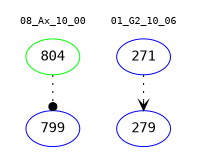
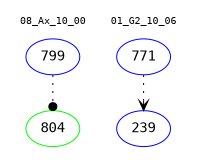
node "271": label "271" -> "771"
edge "804" -> "799": reversed
node "279": label "279" -> "239"
